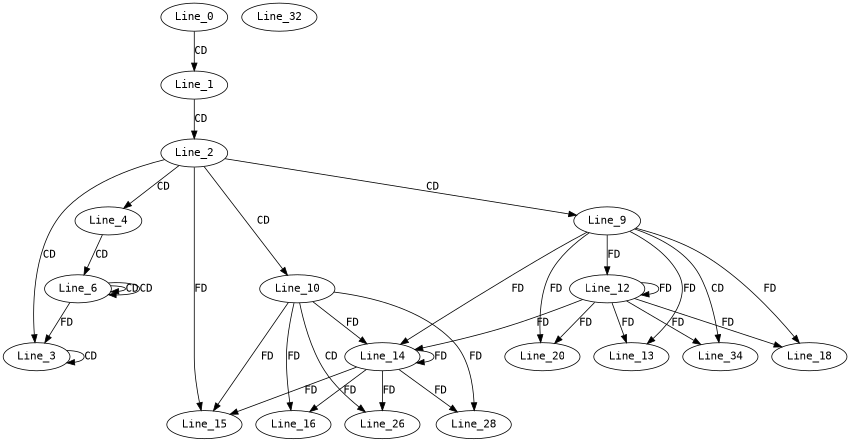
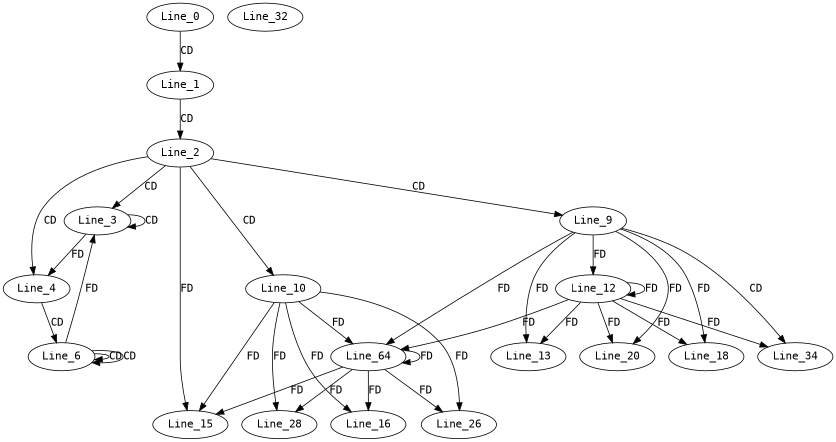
edge "Line_3" -> "Line_4": added, label "FD"
edge "Line_10" -> "Line_26": label "CD" -> "FD"
node "Line_14": label "Line_14" -> "Line_64"
